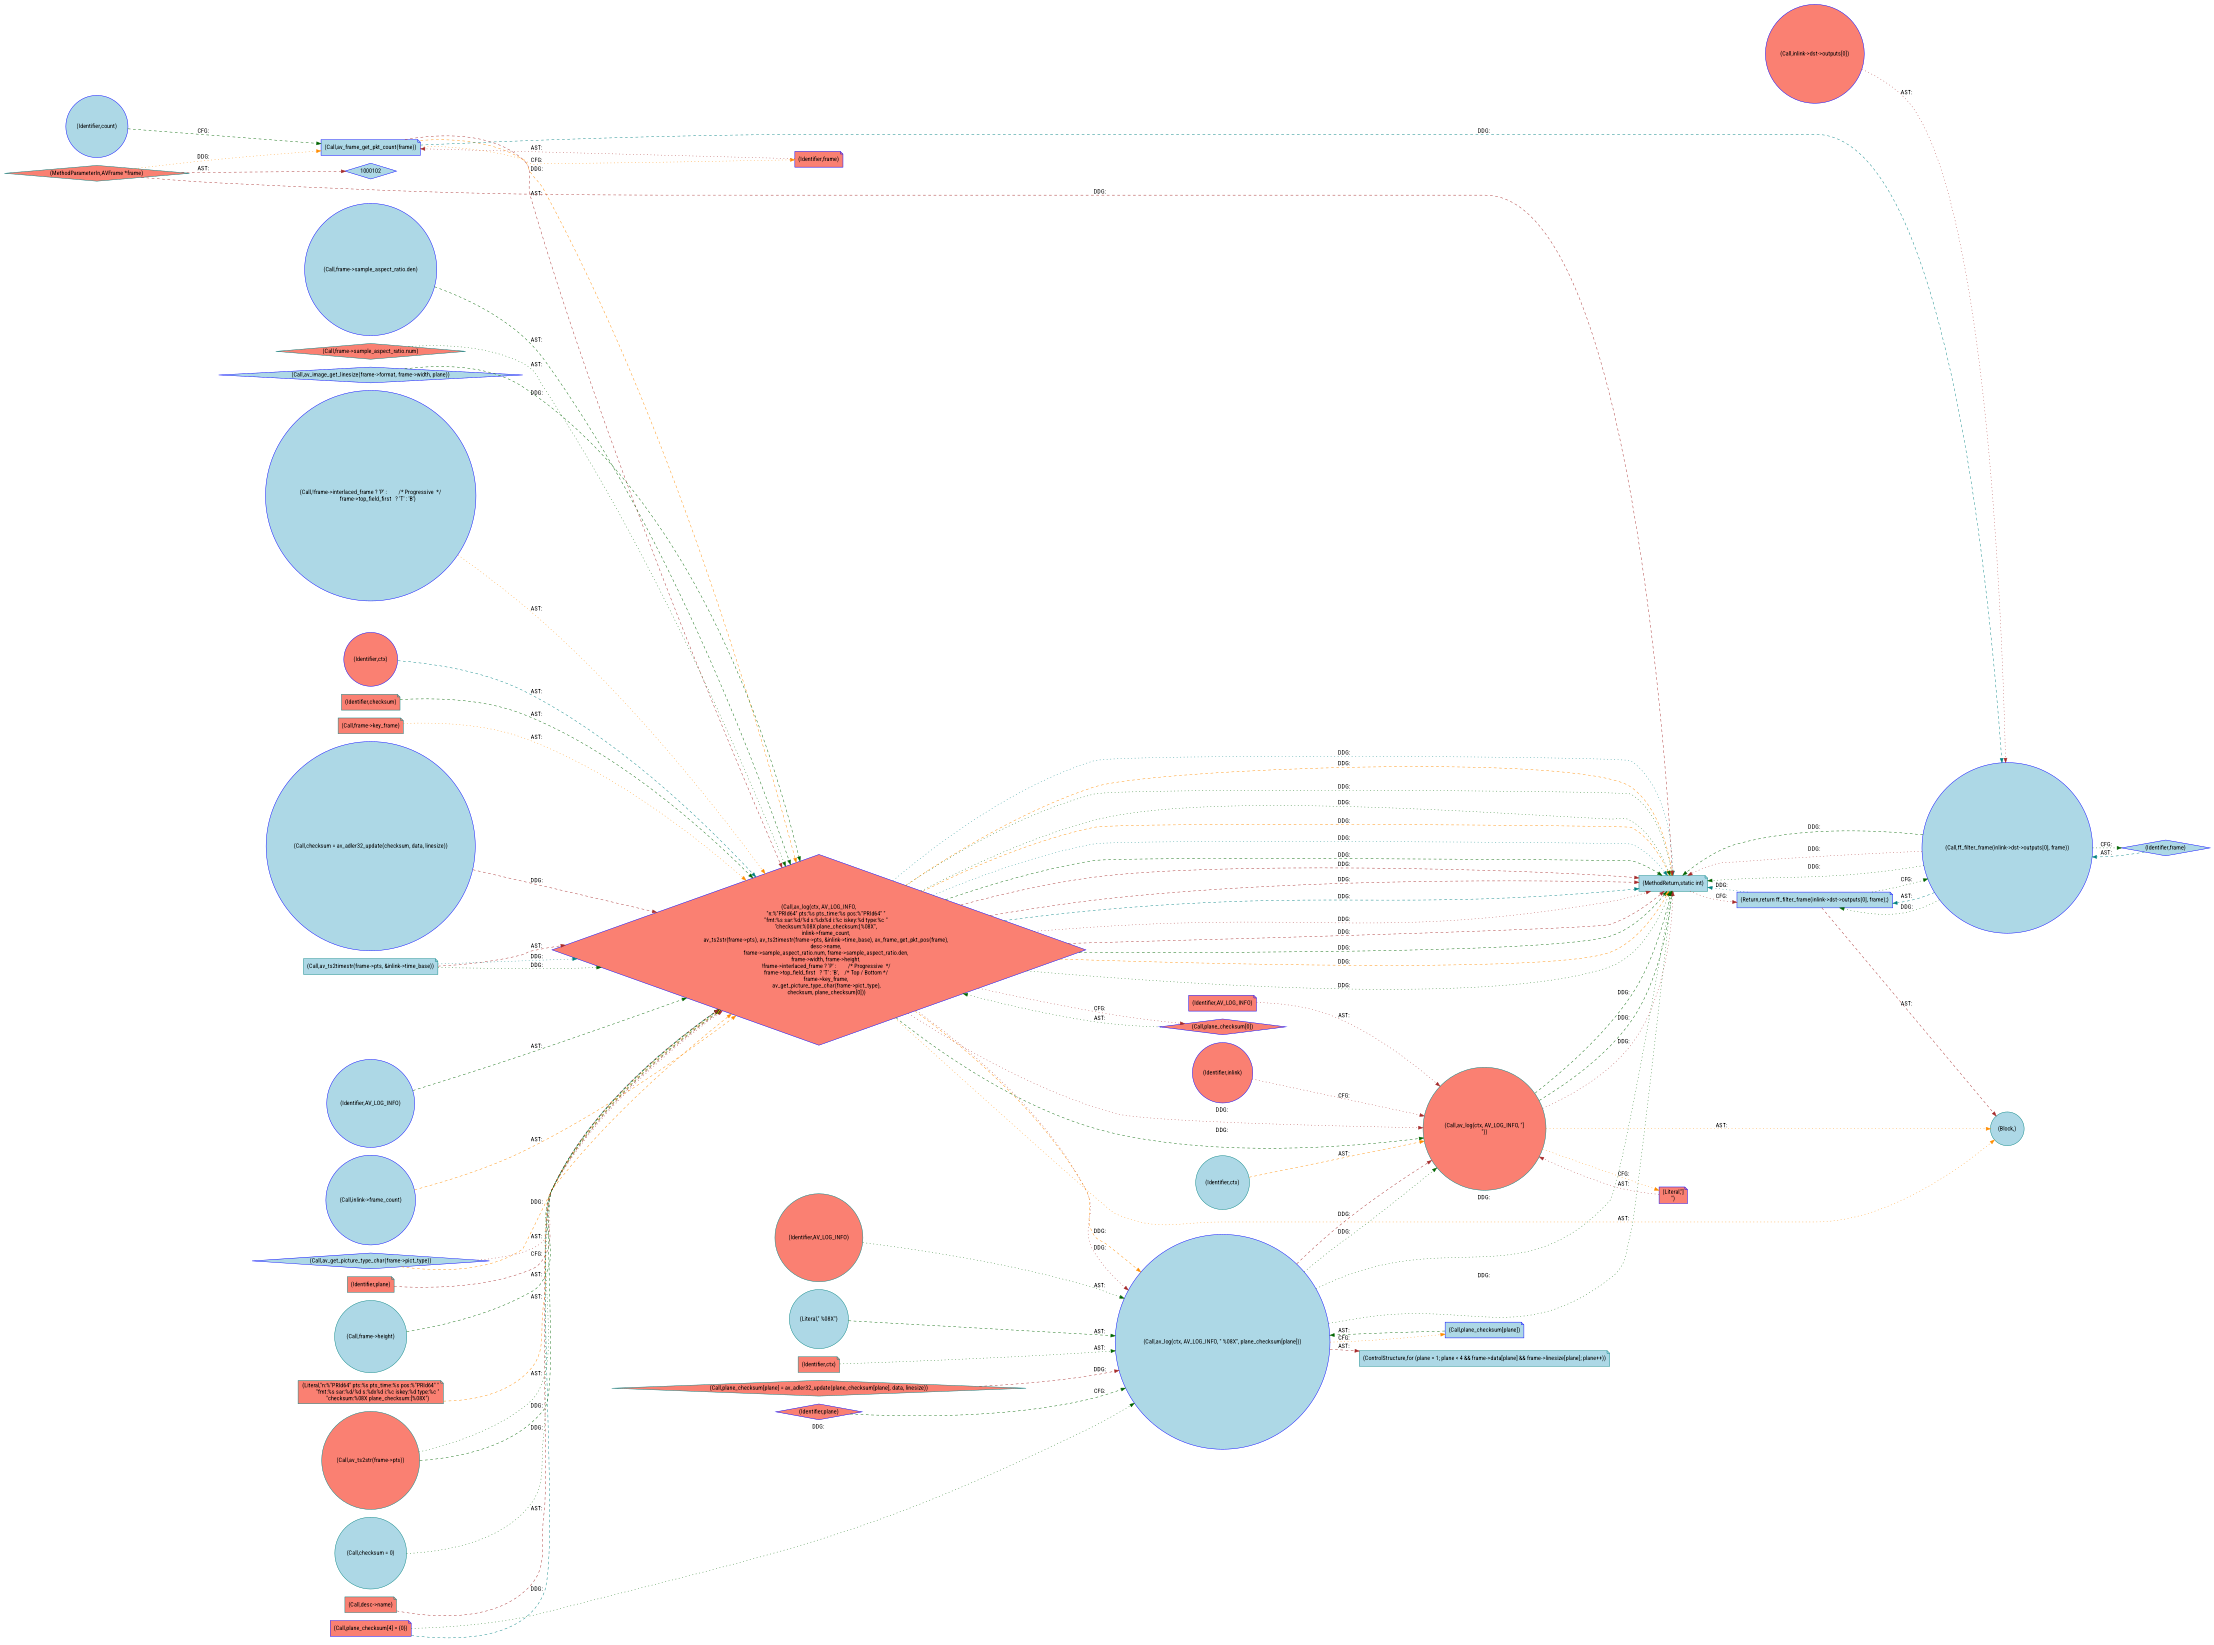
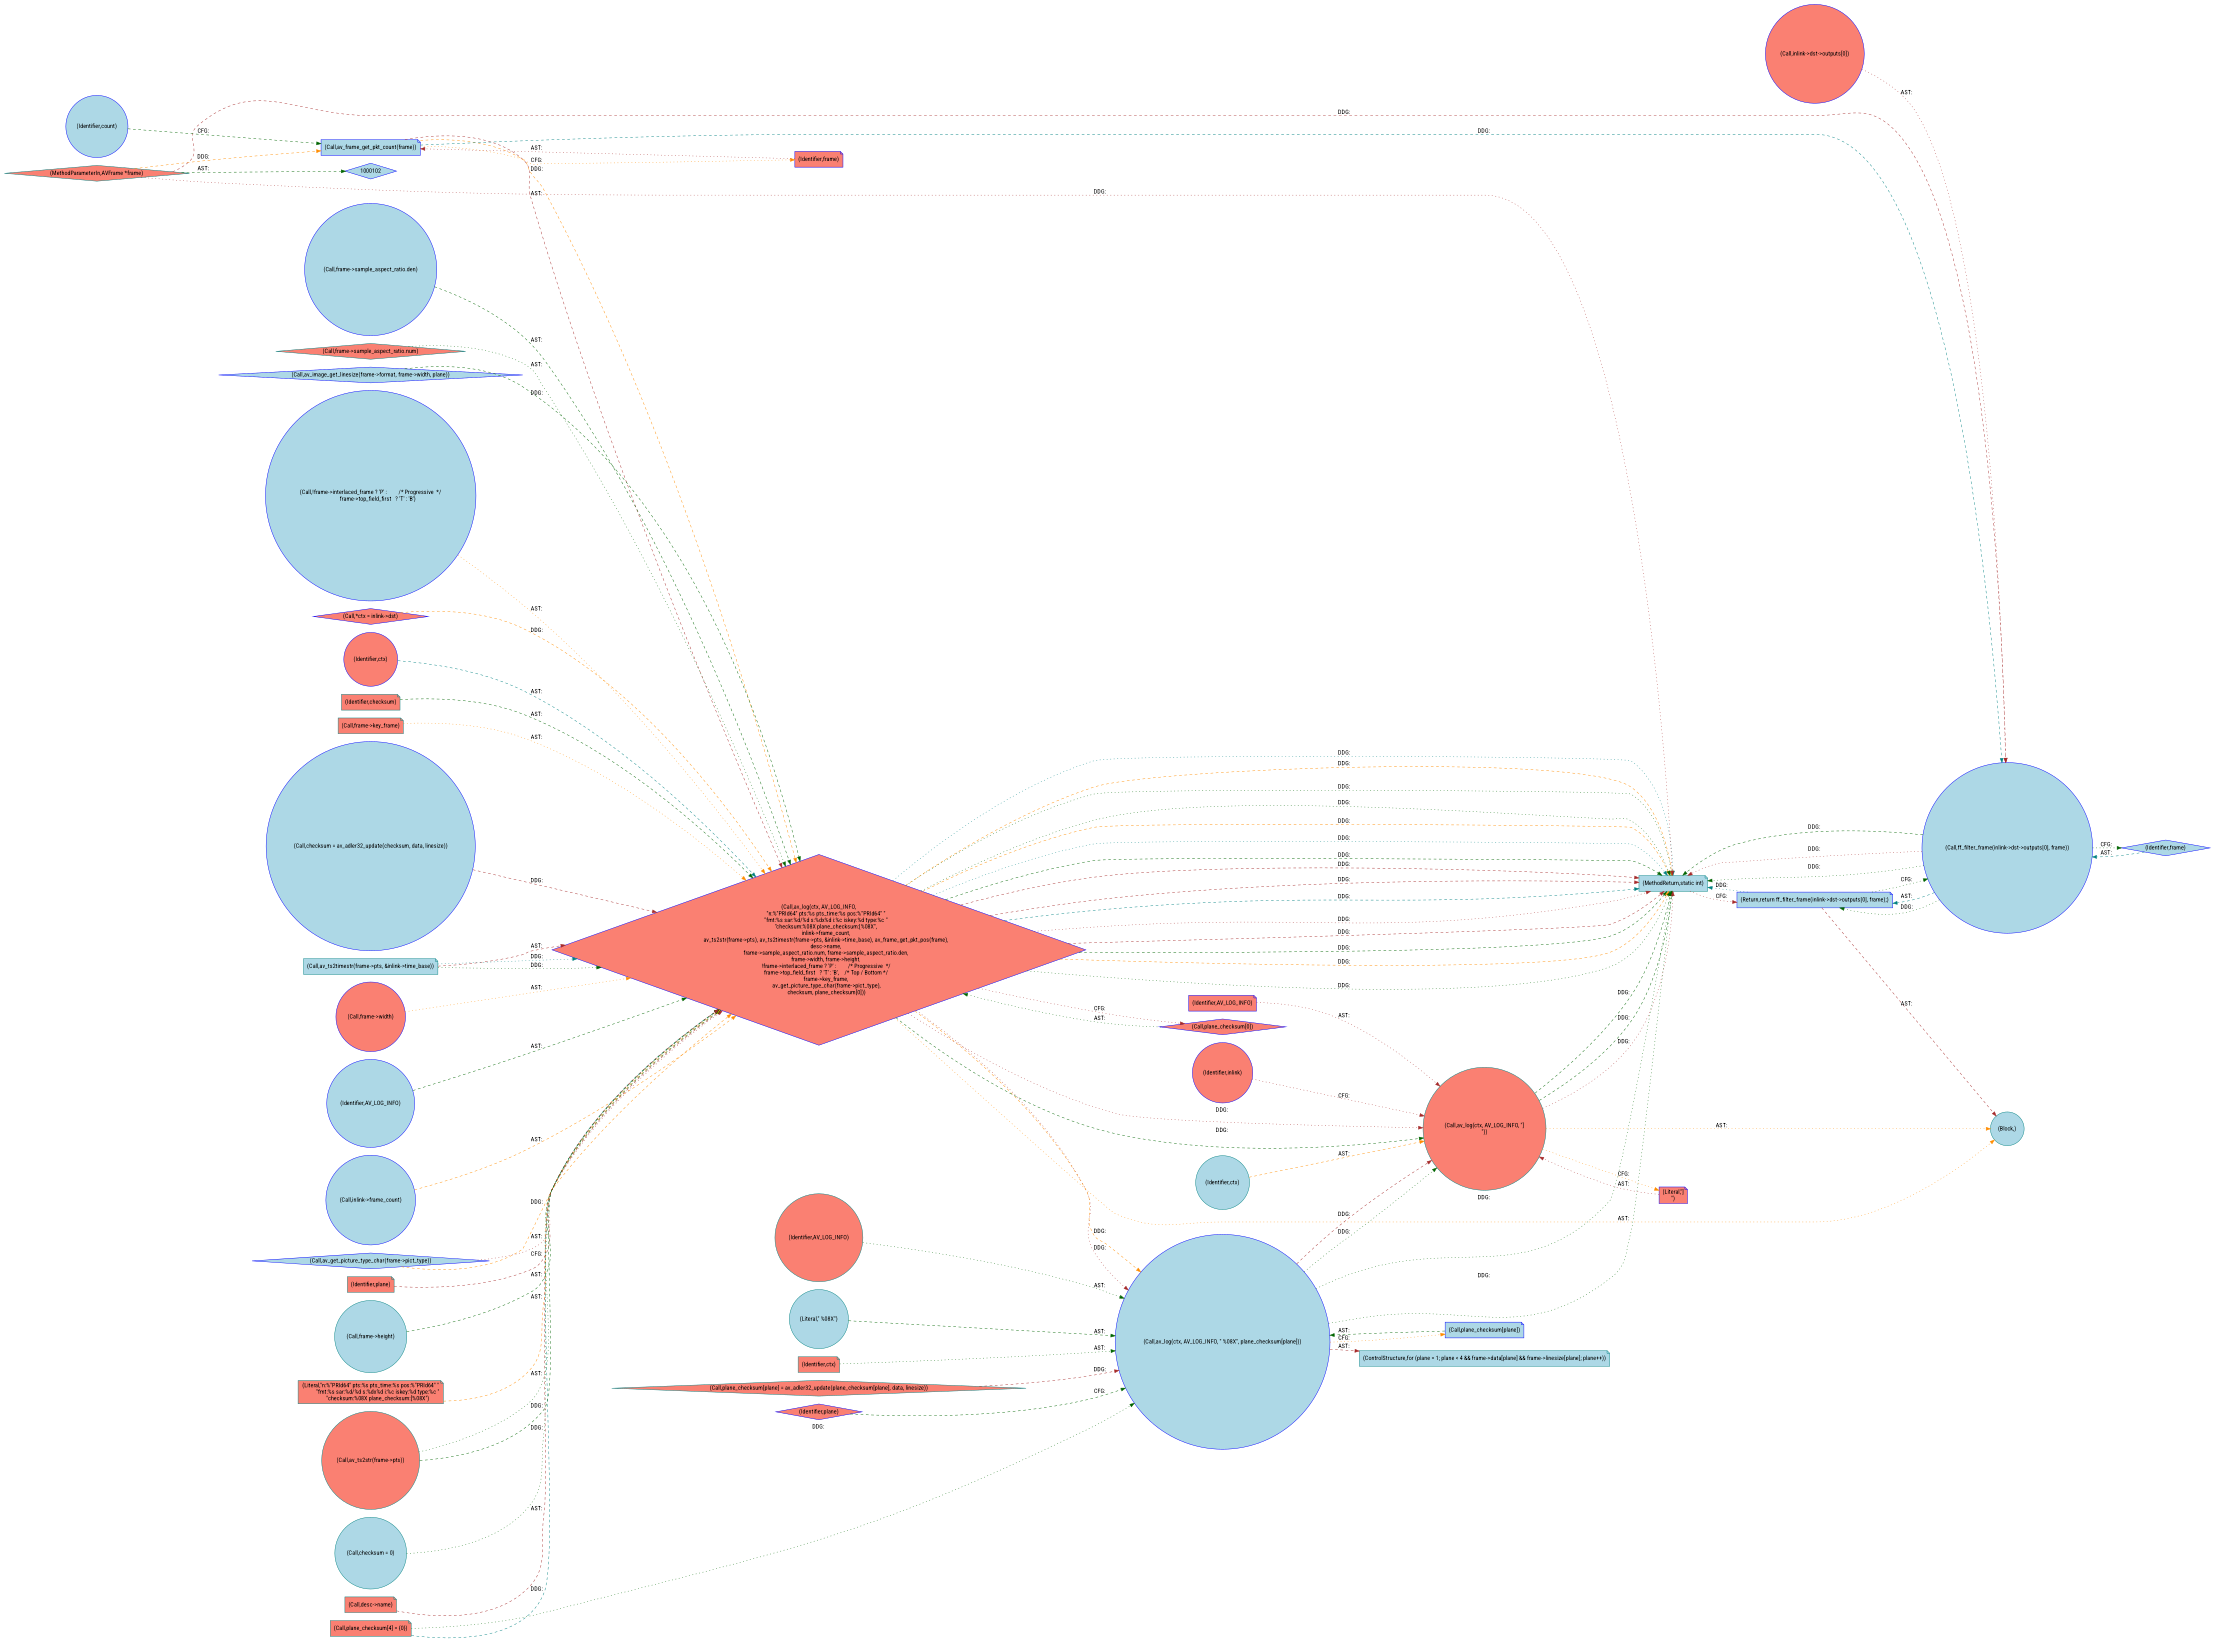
edge "(MethodParameterIn,AVFrame *frame)" -> "(Call,ff_filter_frame(inlink->dst->outputs[0], frame))": added, label "DDG:"
edge "(MethodParameterIn,AVFrame *frame)" -> "(Call,av_frame_get_pkt_count(frame))": style dotted -> dashed
edge "(MethodParameterIn,AVFrame *frame)" -> "1000102": color brown -> darkgreen
edge "(MethodParameterIn,AVFrame *frame)" -> "(MethodReturn,static int)": style dashed -> dotted
node "(Call,*ctx = inlink->dst)": added
node "(Call,frame->width)": added
node "(Call,plane_checksum[4] = {0})": color blue -> teal
